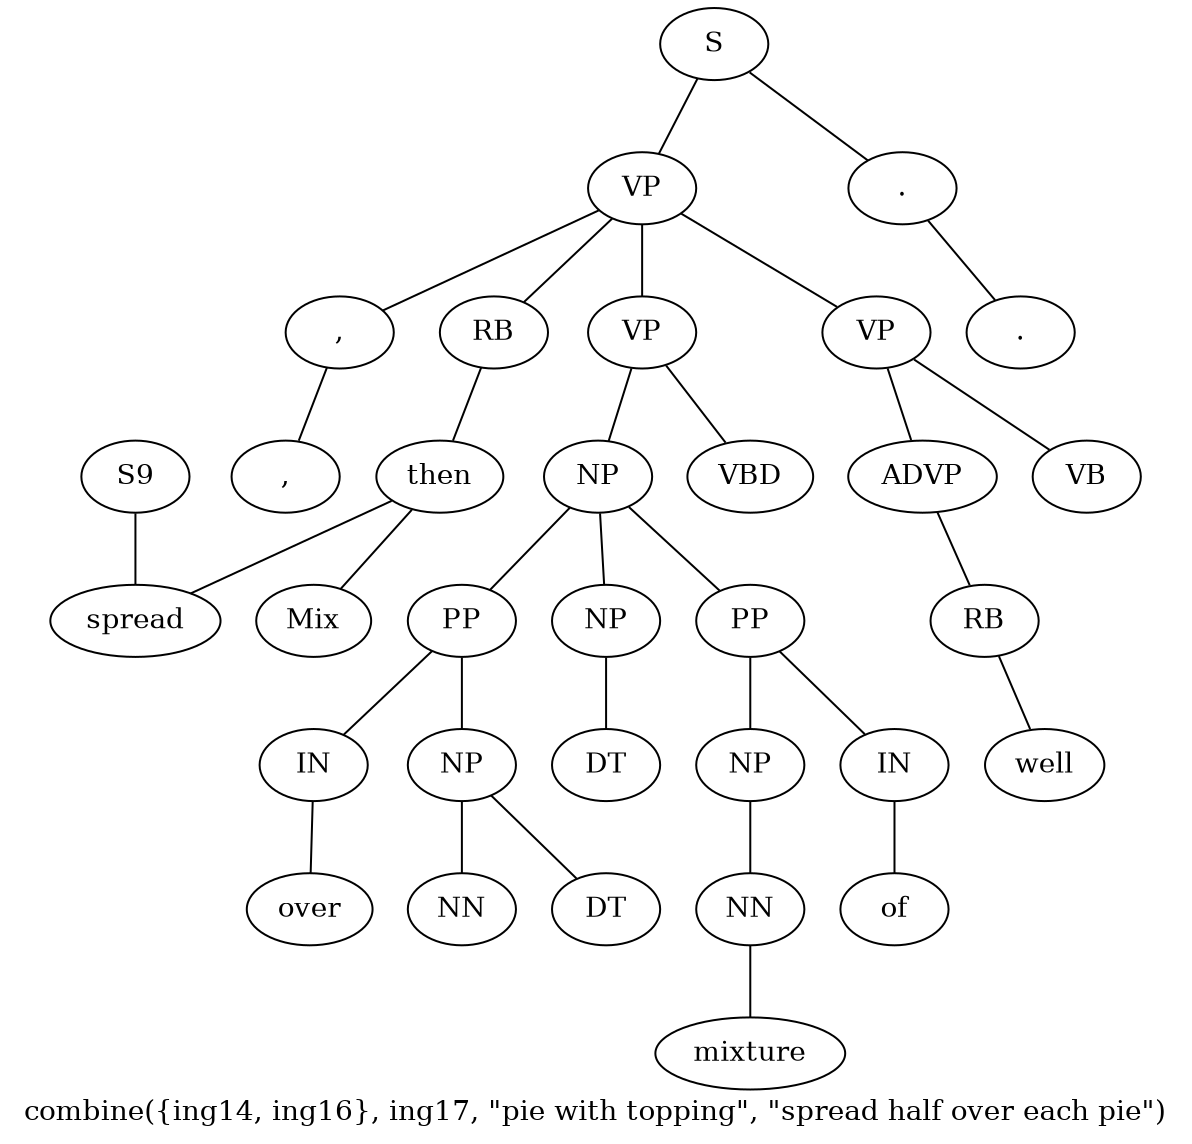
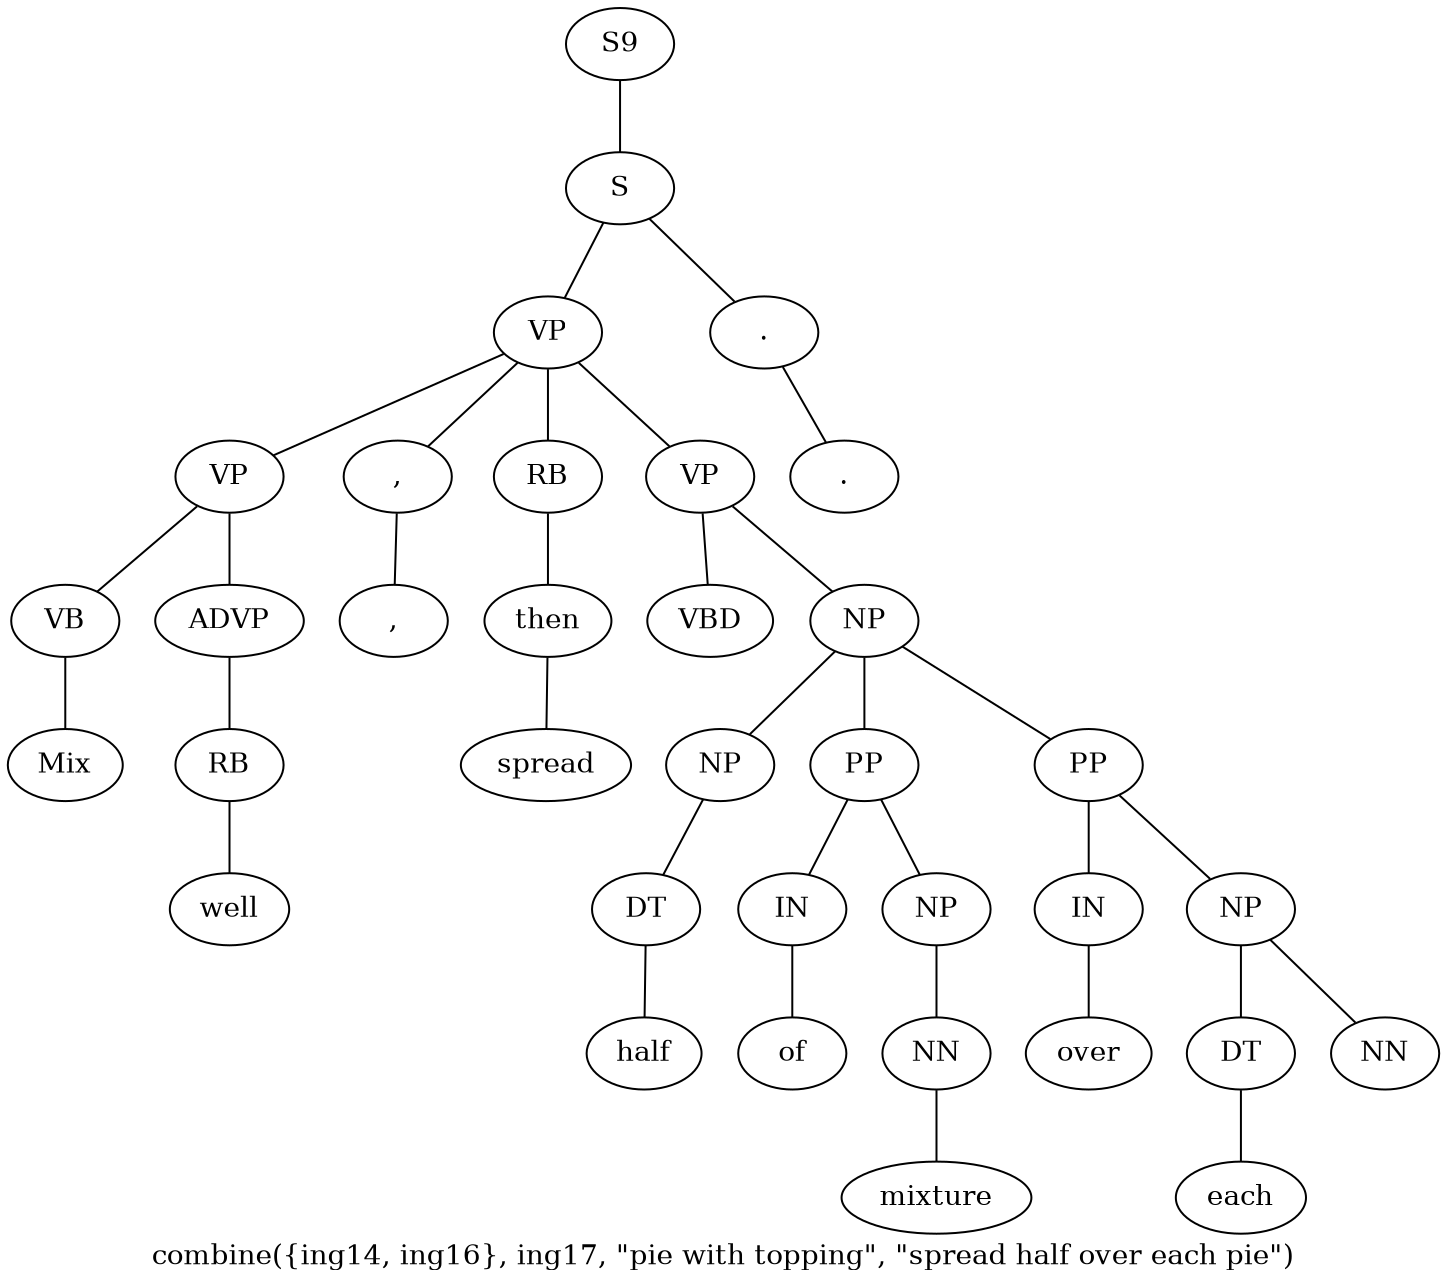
edge "S9" -- "spread": now "S9" -- "S"
edge "then" -- "Mix": now "VB" -- "Mix"
node "half": added
node "each": added
